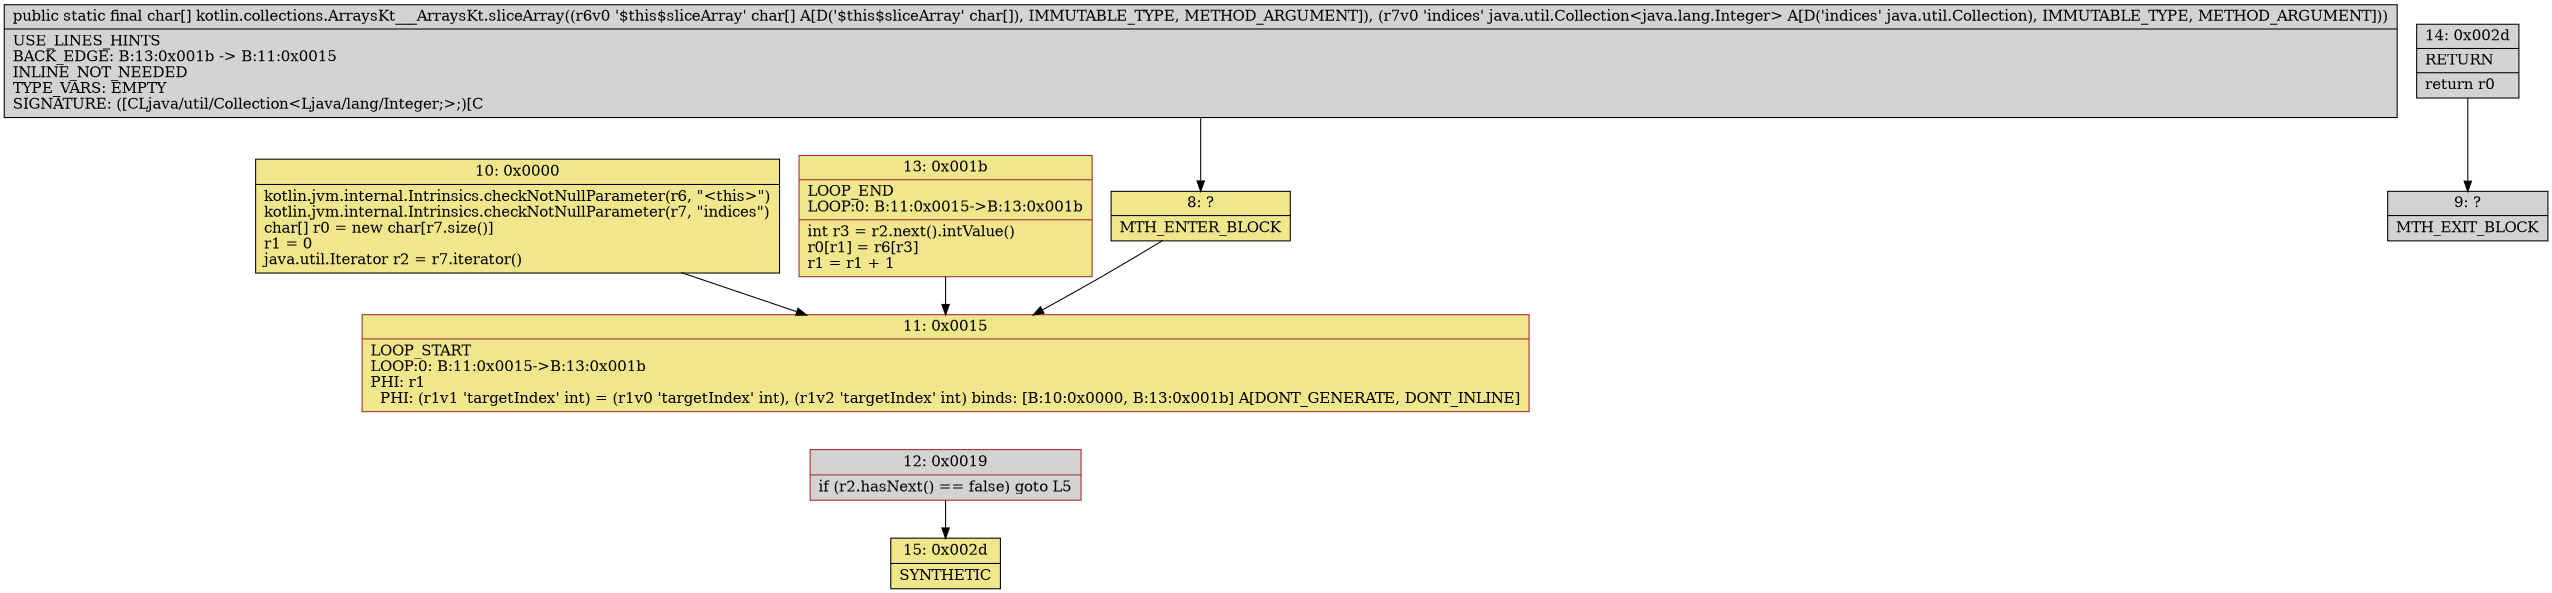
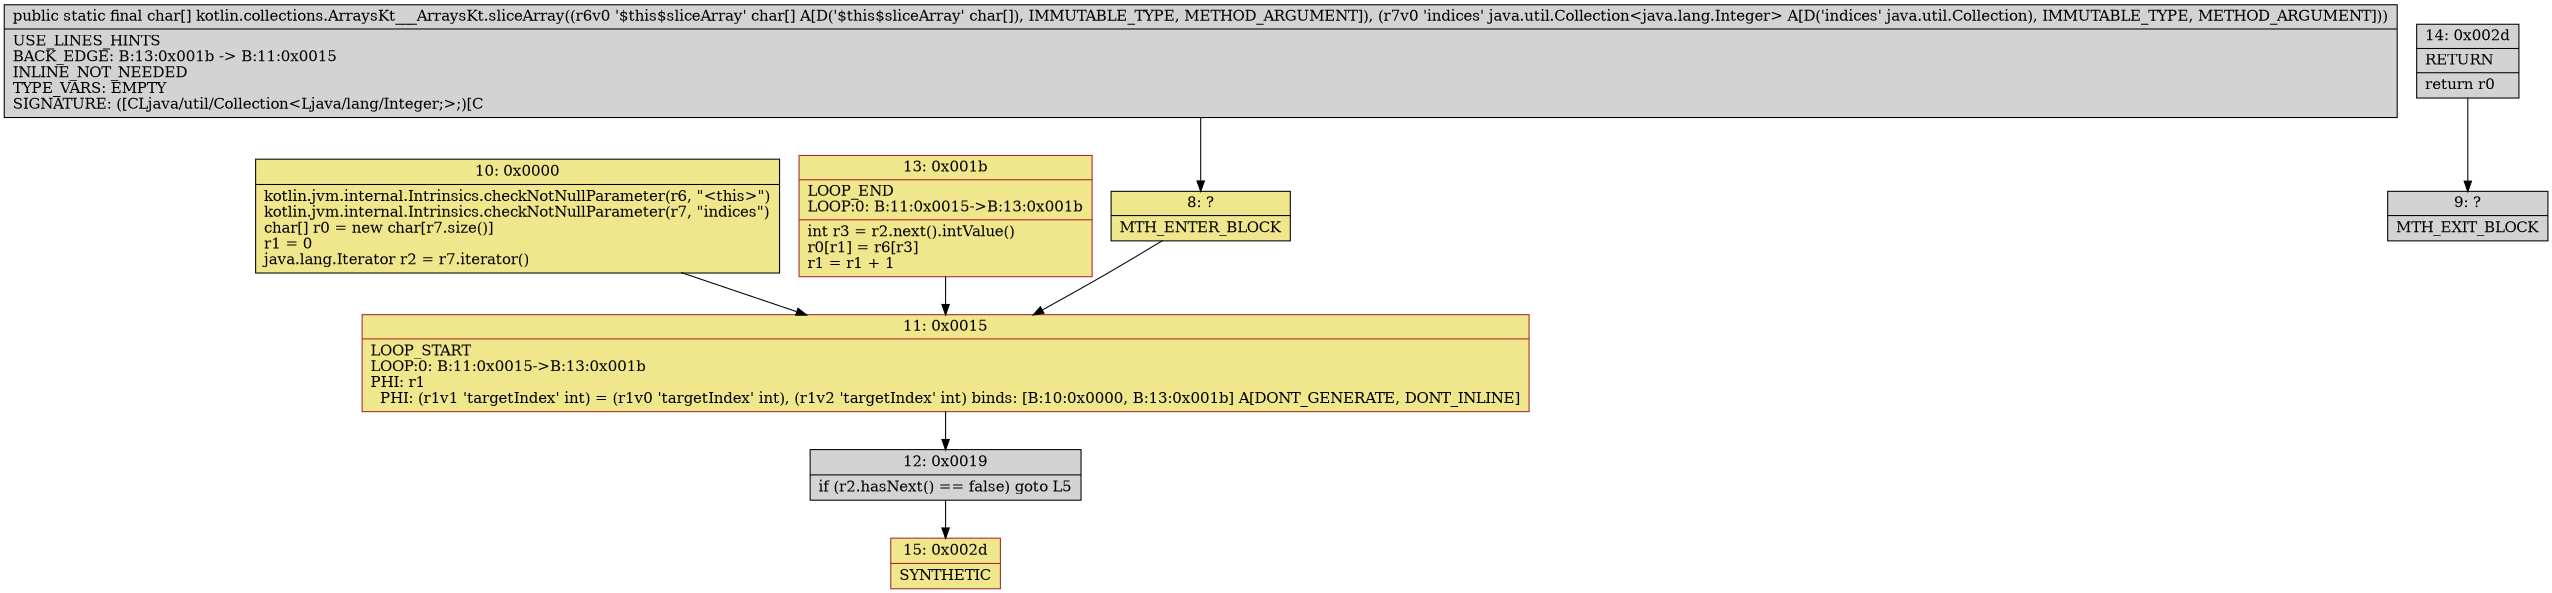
node "10: 0x0000": text "java.util.Iterator r2 = r7.iterator()" -> "java.lang.Iterator r2 = r7.iterator()"
edge "11: 0x0015" -> "12: 0x0019": added
node "12: 0x0019": color brown -> black
node "15: 0x002d": color black -> brown
